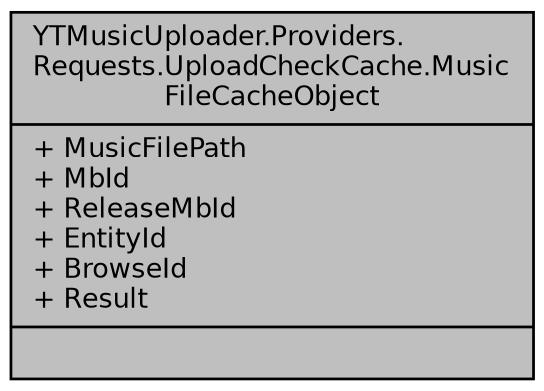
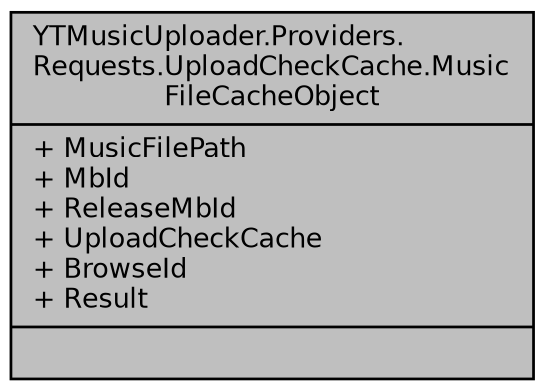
node "YTMusicUploader.Providers.": text "+ EntityId" -> "+ UploadCheckCache"
